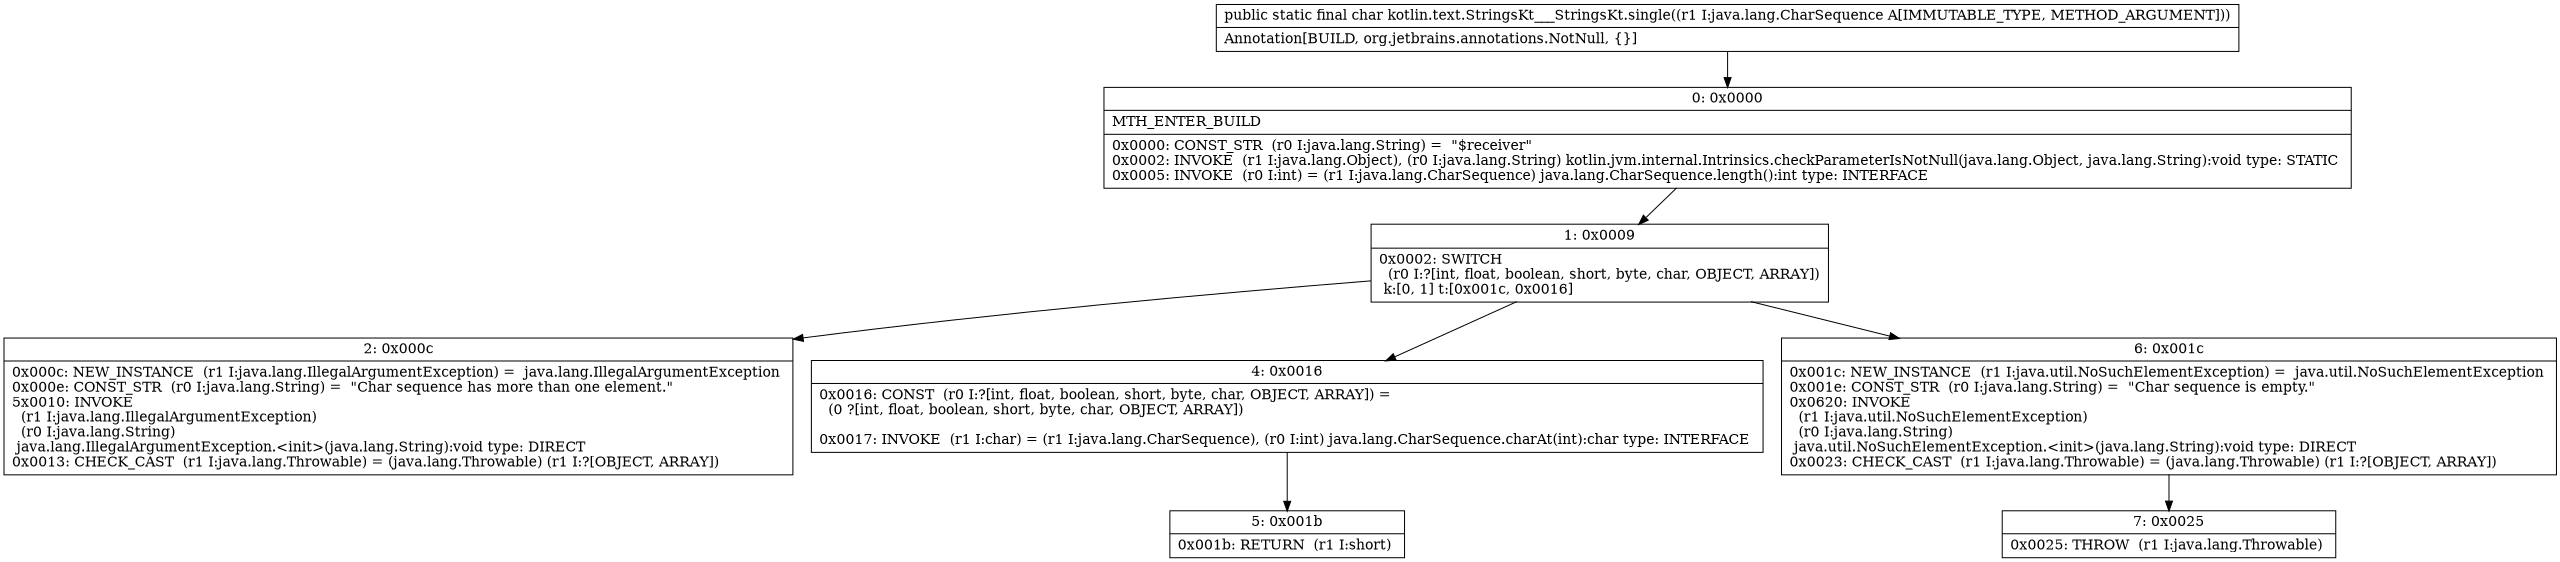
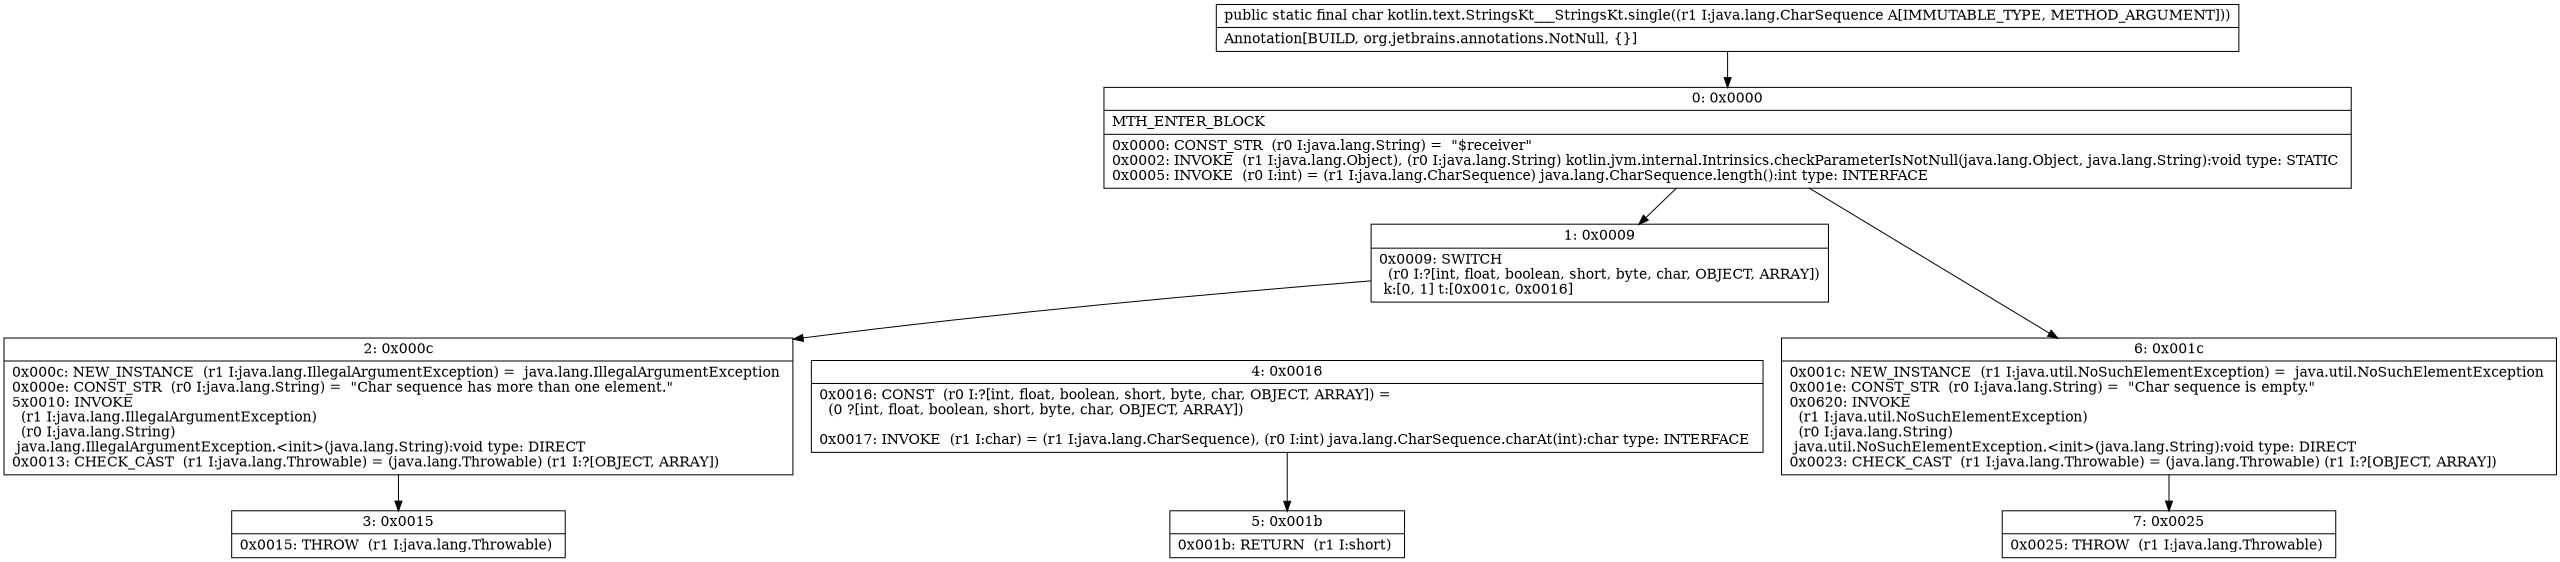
node "0: 0x0000": text "MTH_ENTER_BUILD" -> "MTH_ENTER_BLOCK"
node "1: 0x0009": text "0x0002: SWITCH" -> "0x0009: SWITCH"
edge "1: 0x0009" -> "6: 0x001c": now "0: 0x0000" -> "6: 0x001c"
edge "1: 0x0009" -> "4: 0x0016": removed
node "3: 0x0015": added
